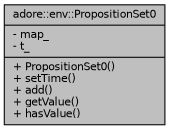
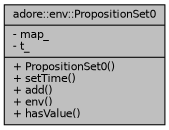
node "adore::env::PropositionSet0": text "+ getValue()" -> "+ env()"
